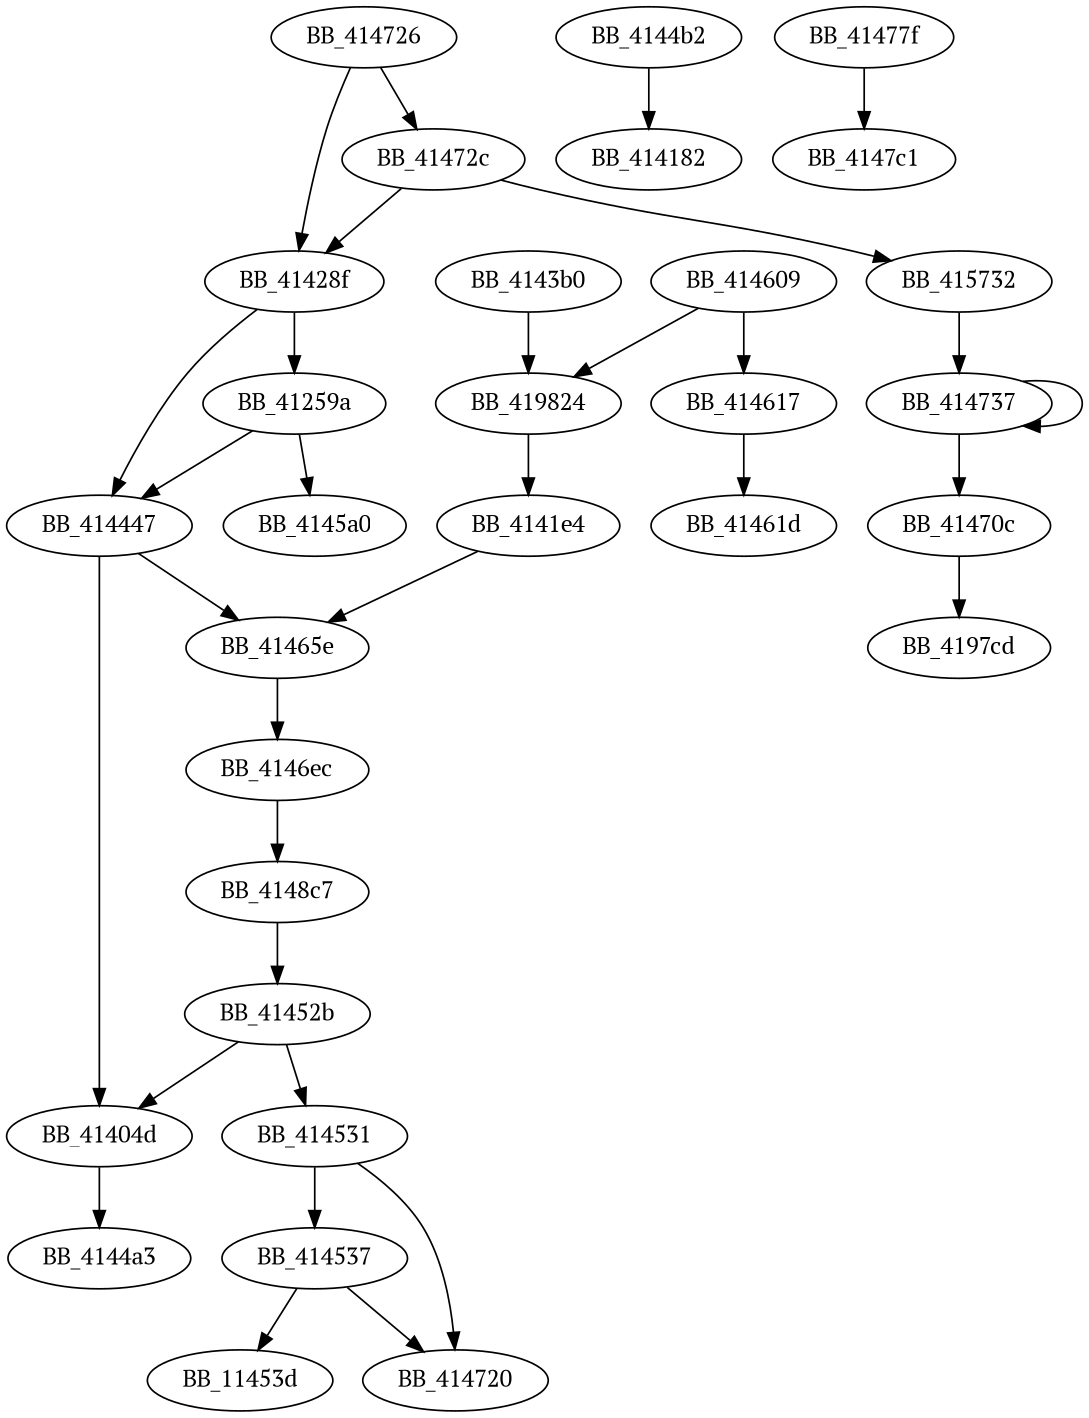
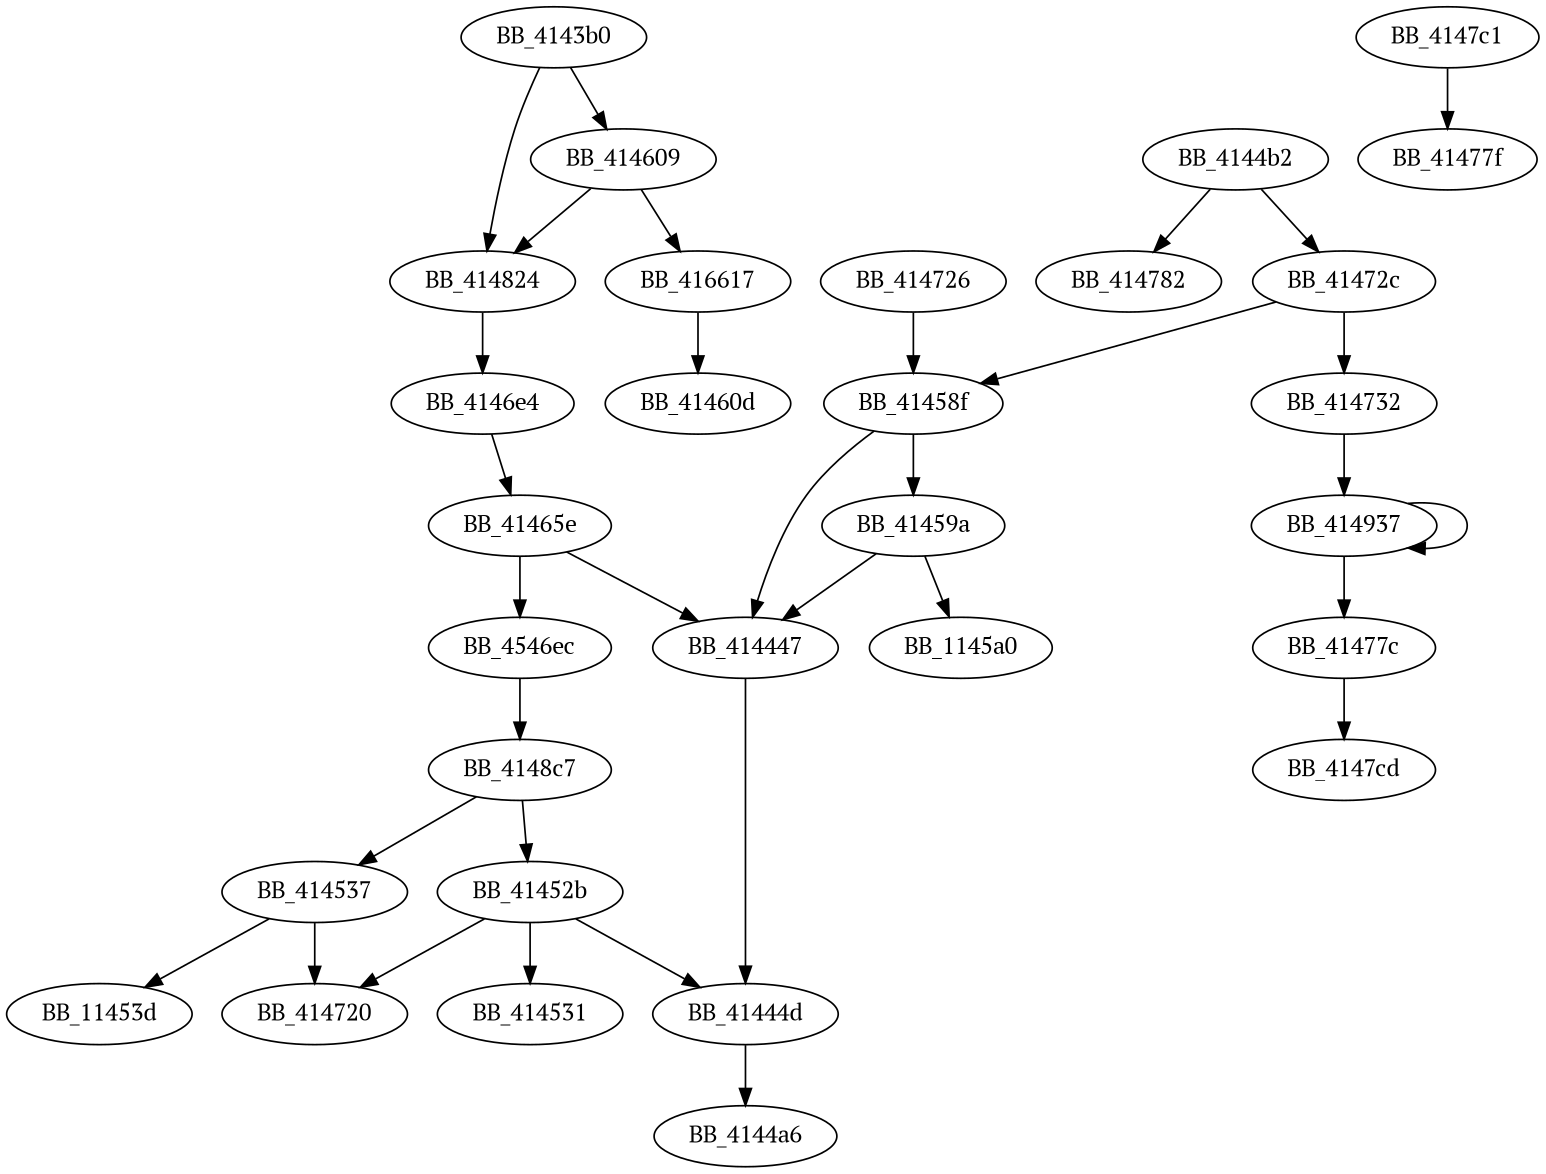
edge "BB_41477f" -> "BB_4147c1": reversed
edge "BB_414726" -> "BB_41472c": now "BB_4144b2" -> "BB_41472c"
edge "BB_4143b0" -> "BB_414609": added
node "BB_414182": label "BB_414182" -> "BB_414782"
node "BB_41428f": label "BB_41428f" -> "BB_41458f"
node "BB_415732": label "BB_415732" -> "BB_414732"
node "BB_41259a": label "BB_41259a" -> "BB_41459a"
node "BB_419824": label "BB_419824" -> "BB_414824"
node "BB_414617": label "BB_414617" -> "BB_416617"
node "BB_414737": label "BB_414737" -> "BB_414937"
node "BB_4145a0": label "BB_4145a0" -> "BB_1145a0"
node "BB_4141e4": label "BB_4141e4" -> "BB_4146e4"
node "BB_41461d": label "BB_41461d" -> "BB_41460d"
node "BB_41470c": label "BB_41470c" -> "BB_41477c"
edge "BB_414447" -> "BB_41465e": reversed
node "BB_4197cd": label "BB_4197cd" -> "BB_4147cd"
node "BB_4146ec": label "BB_4146ec" -> "BB_4546ec"
node "BB_41404d": label "BB_41404d" -> "BB_41444d"
edge "BB_414531" -> "BB_414537": now "BB_4148c7" -> "BB_414537"
edge "BB_414531" -> "BB_414720": now "BB_41452b" -> "BB_414720"
node "BB_4144a3": label "BB_4144a3" -> "BB_4144a6"
